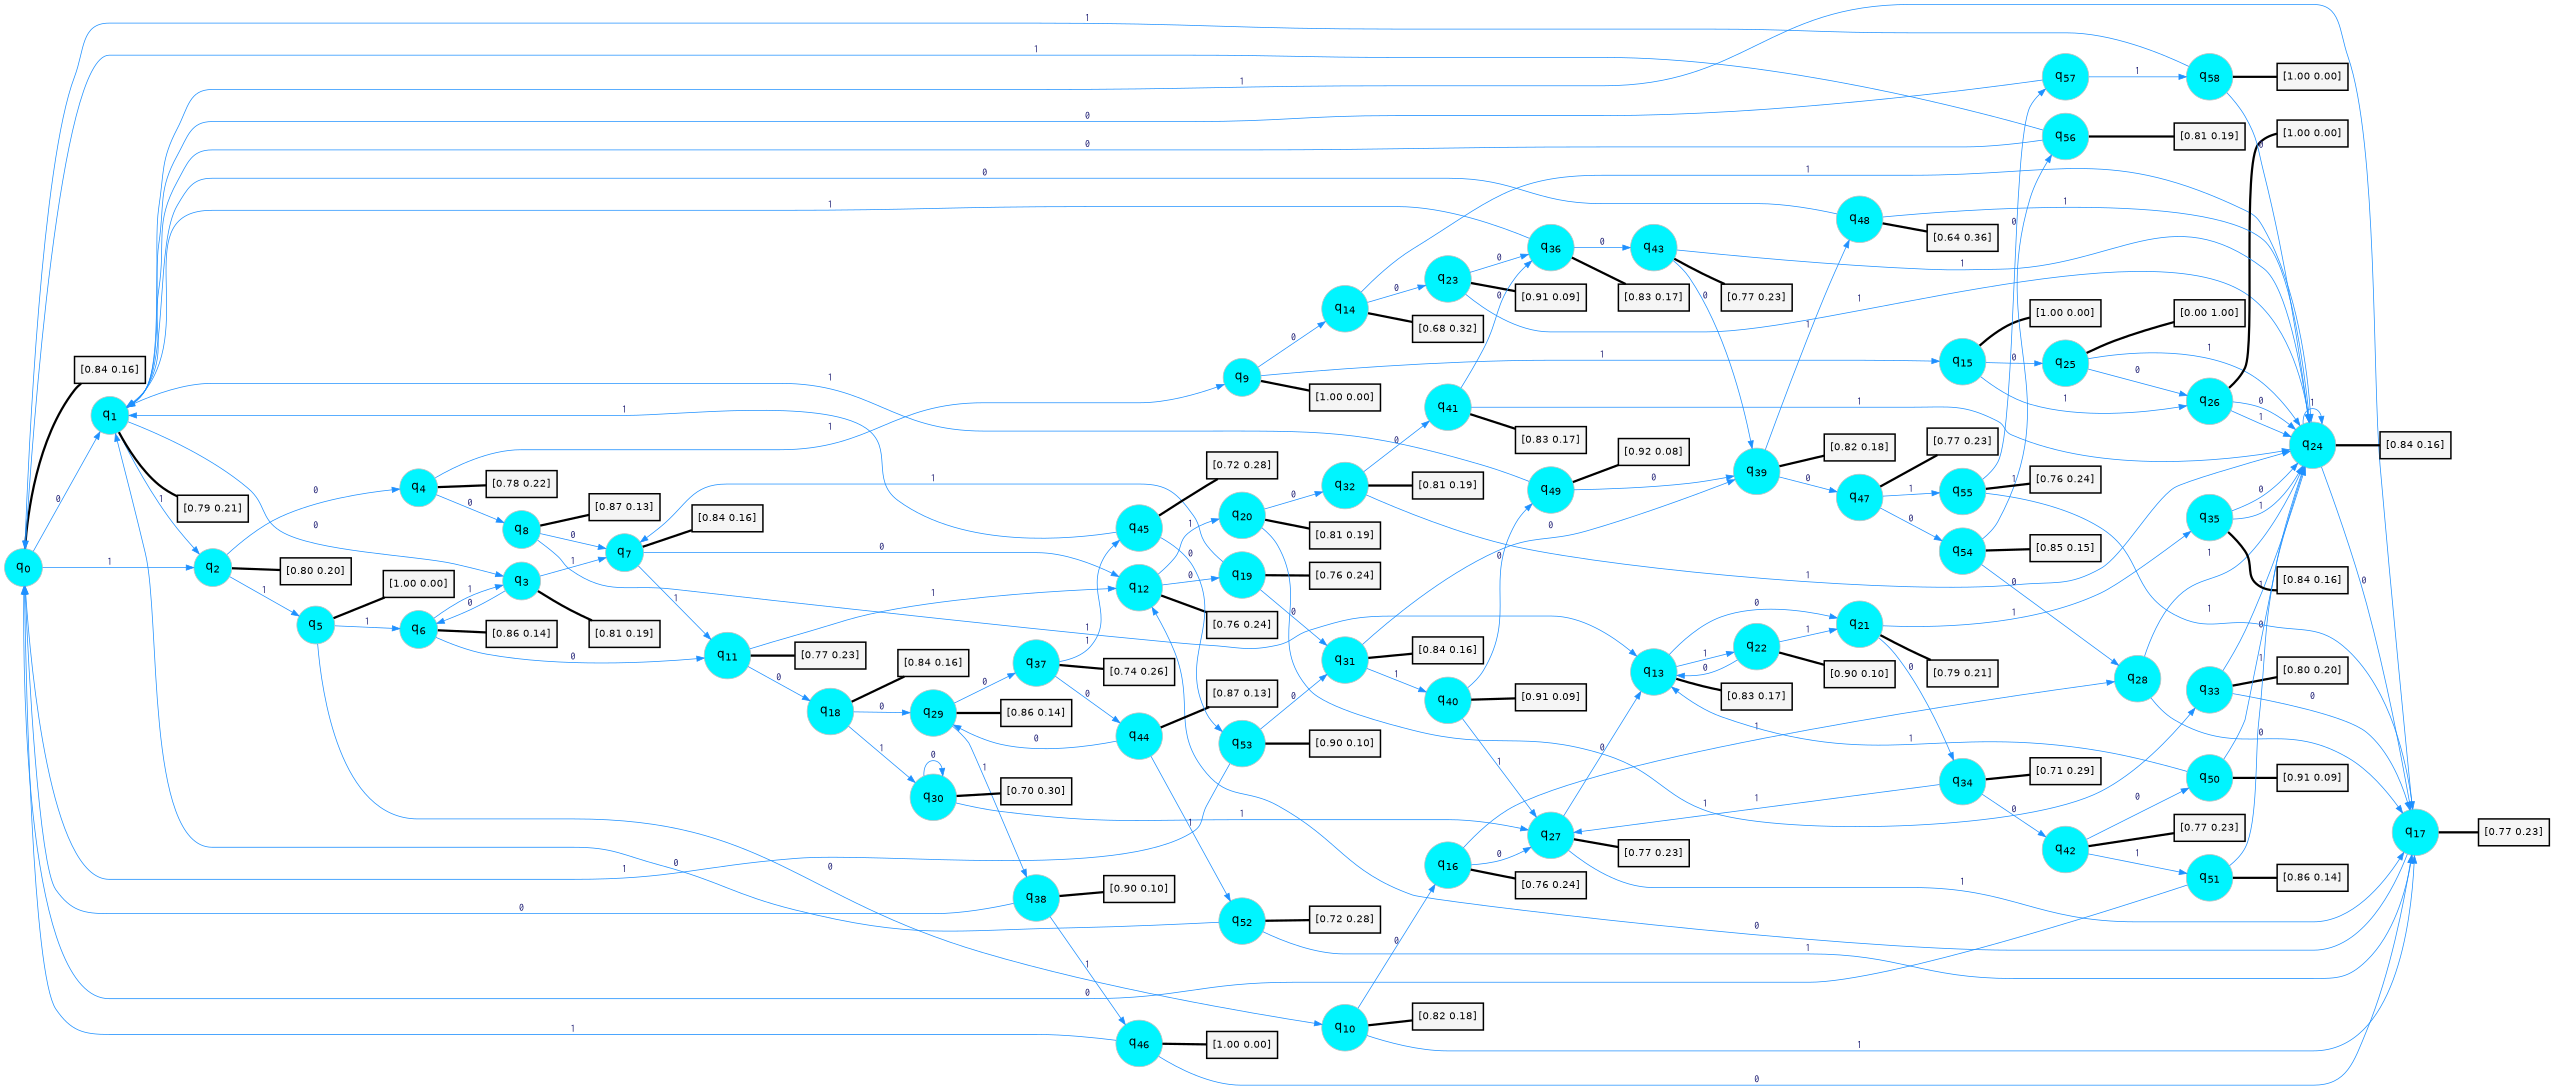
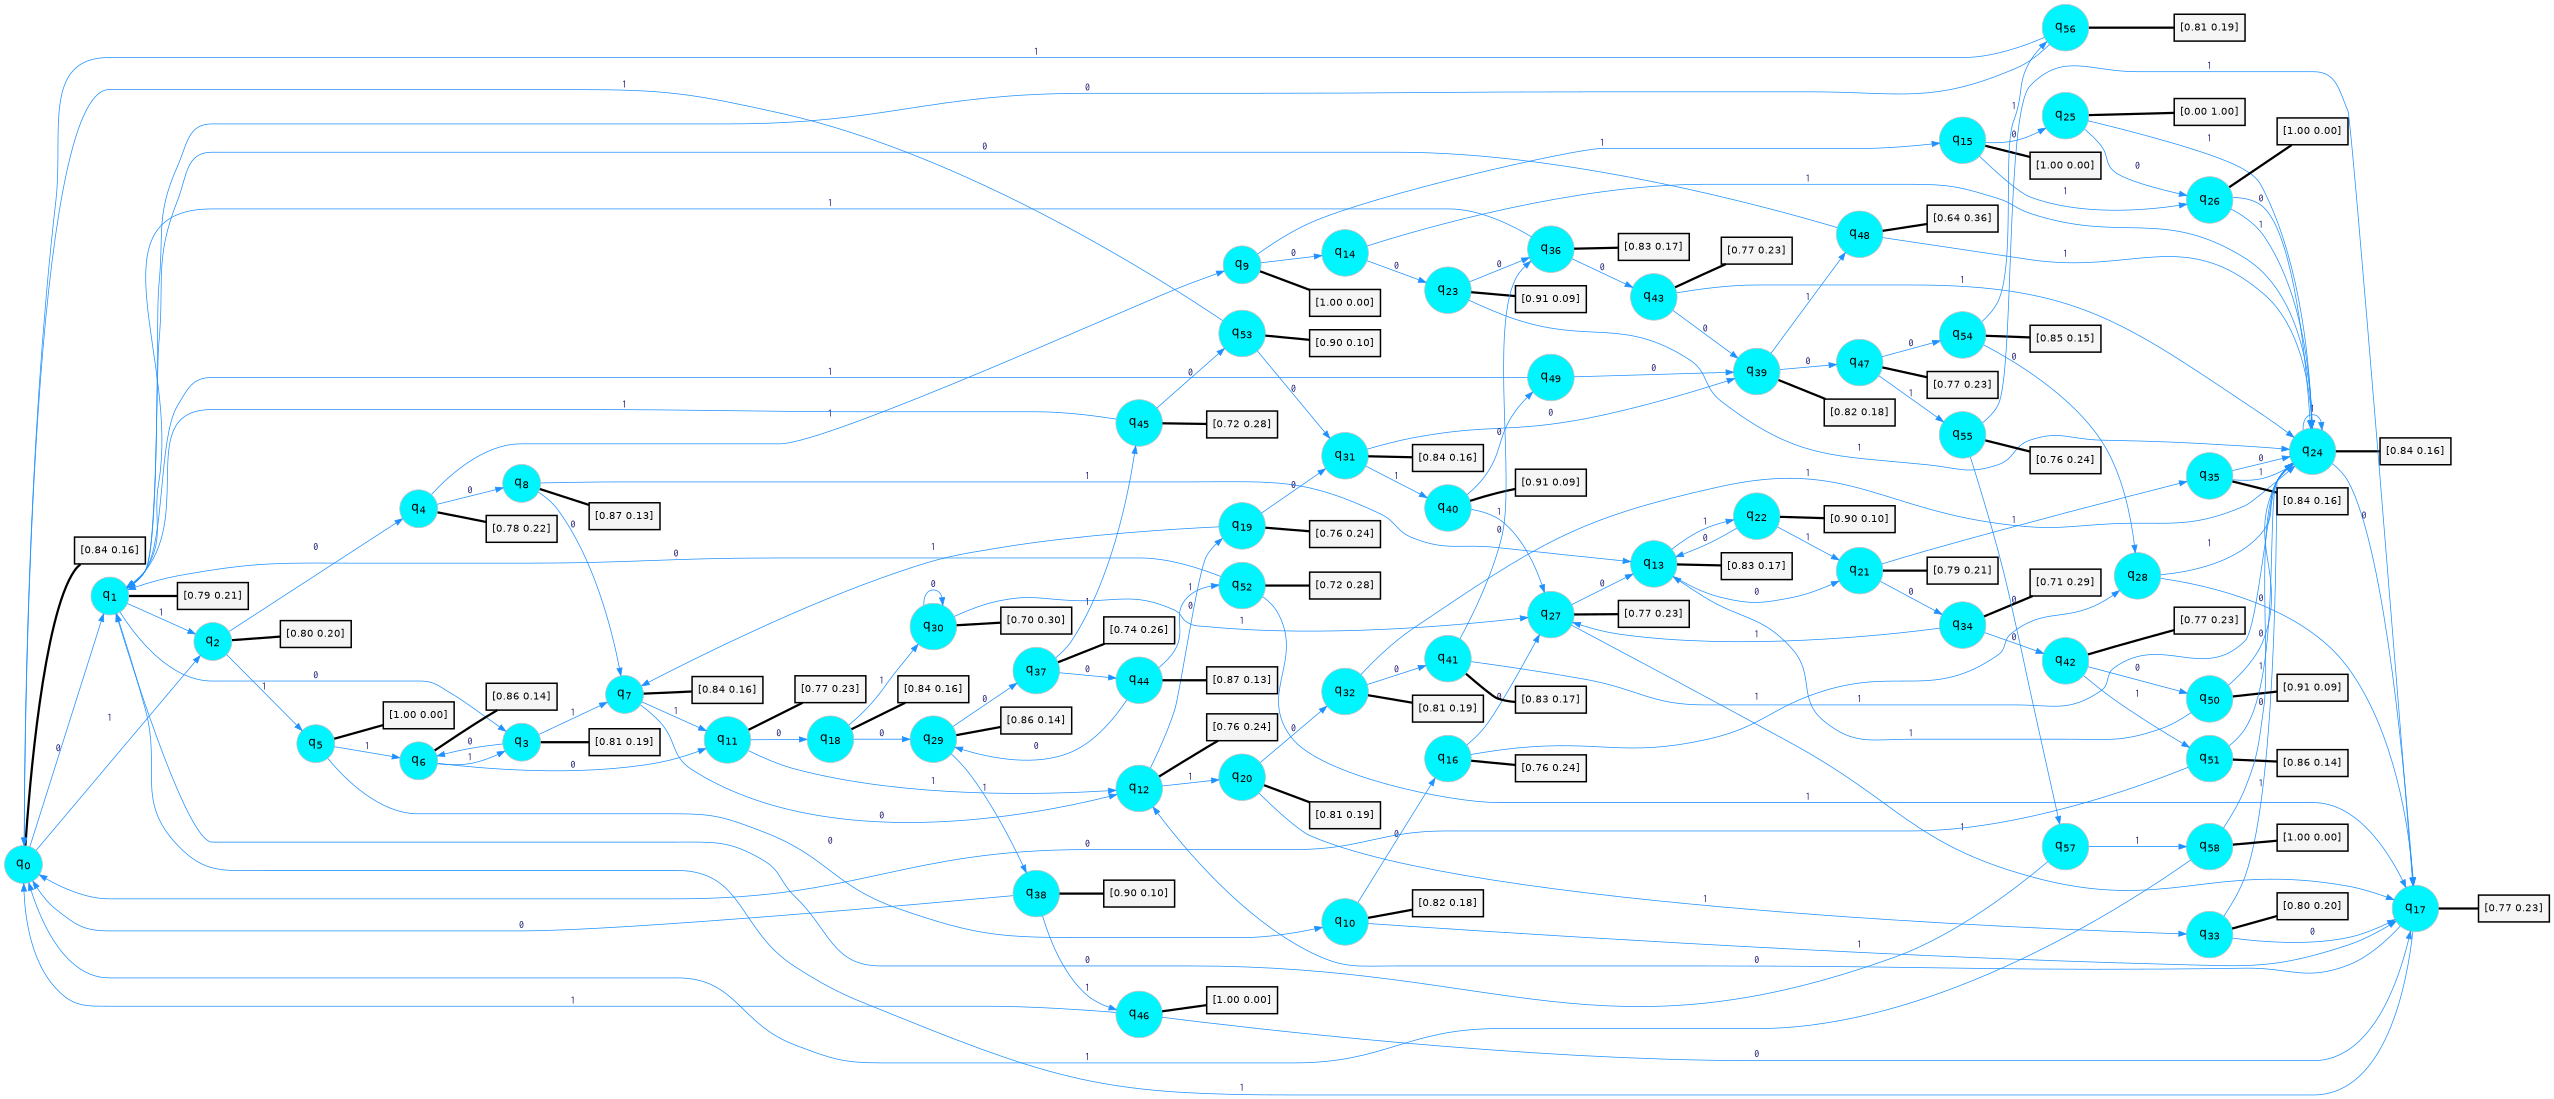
node "[0.68 0.32]": removed
node "[0.92 0.08]": removed
